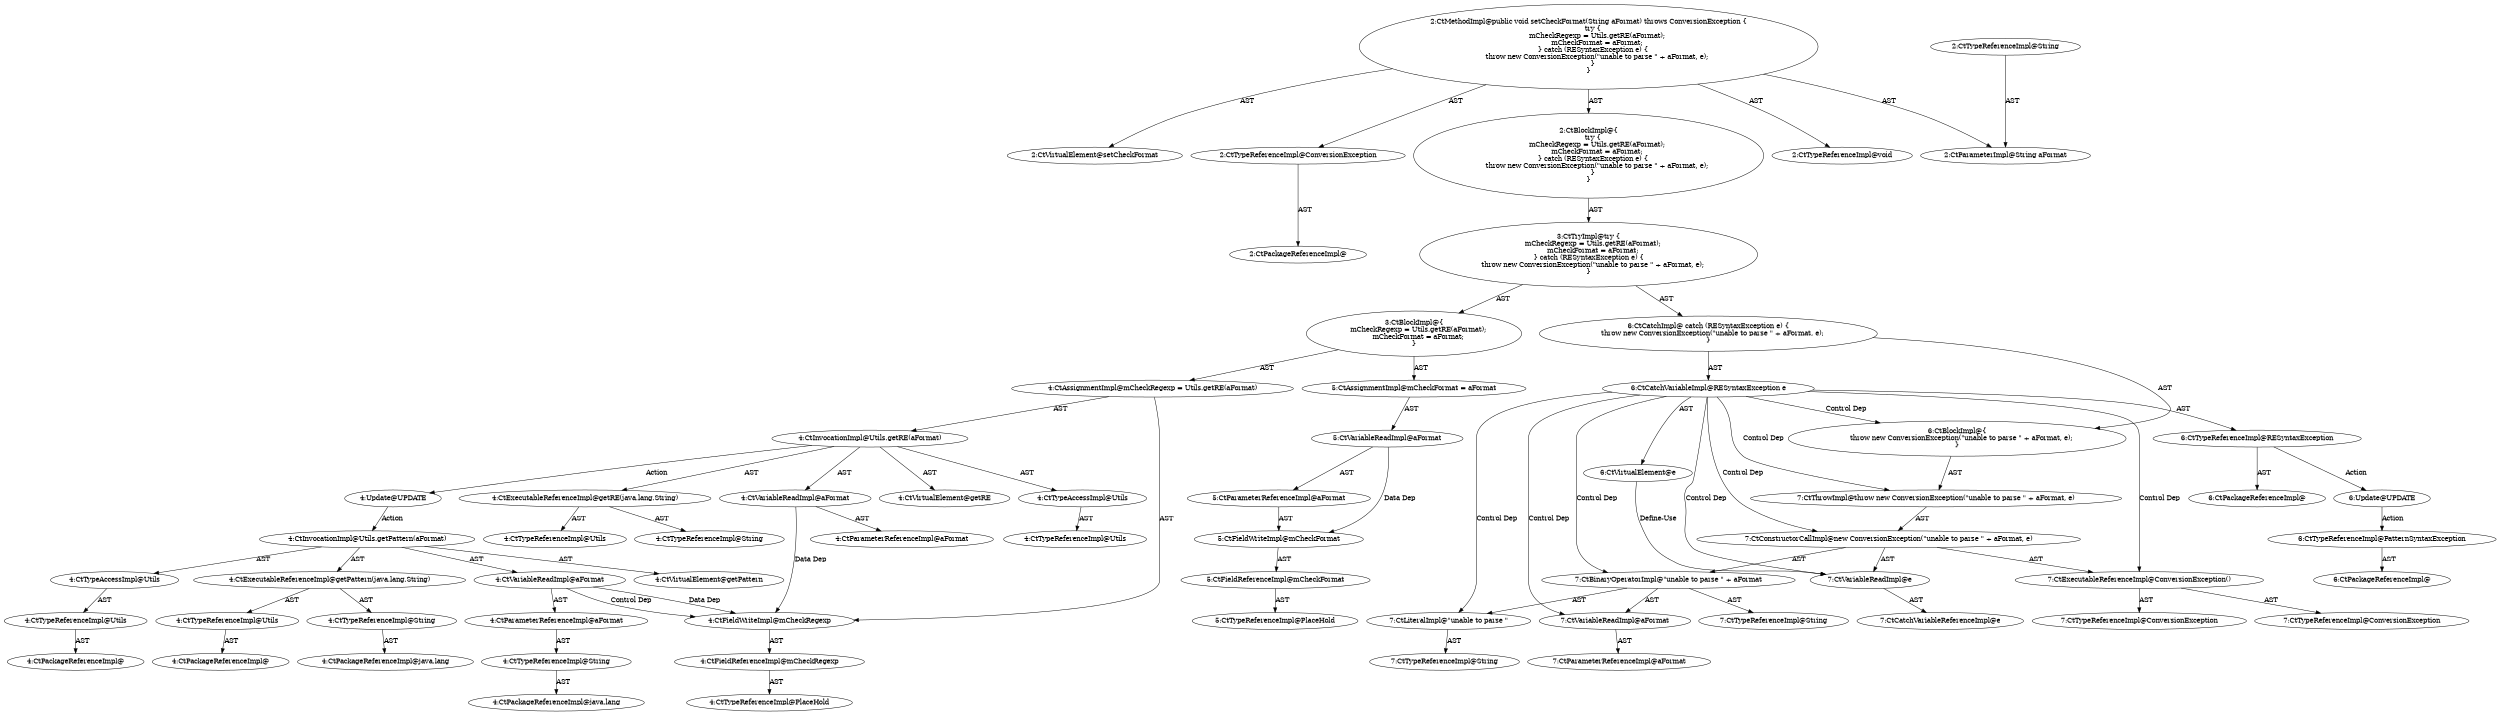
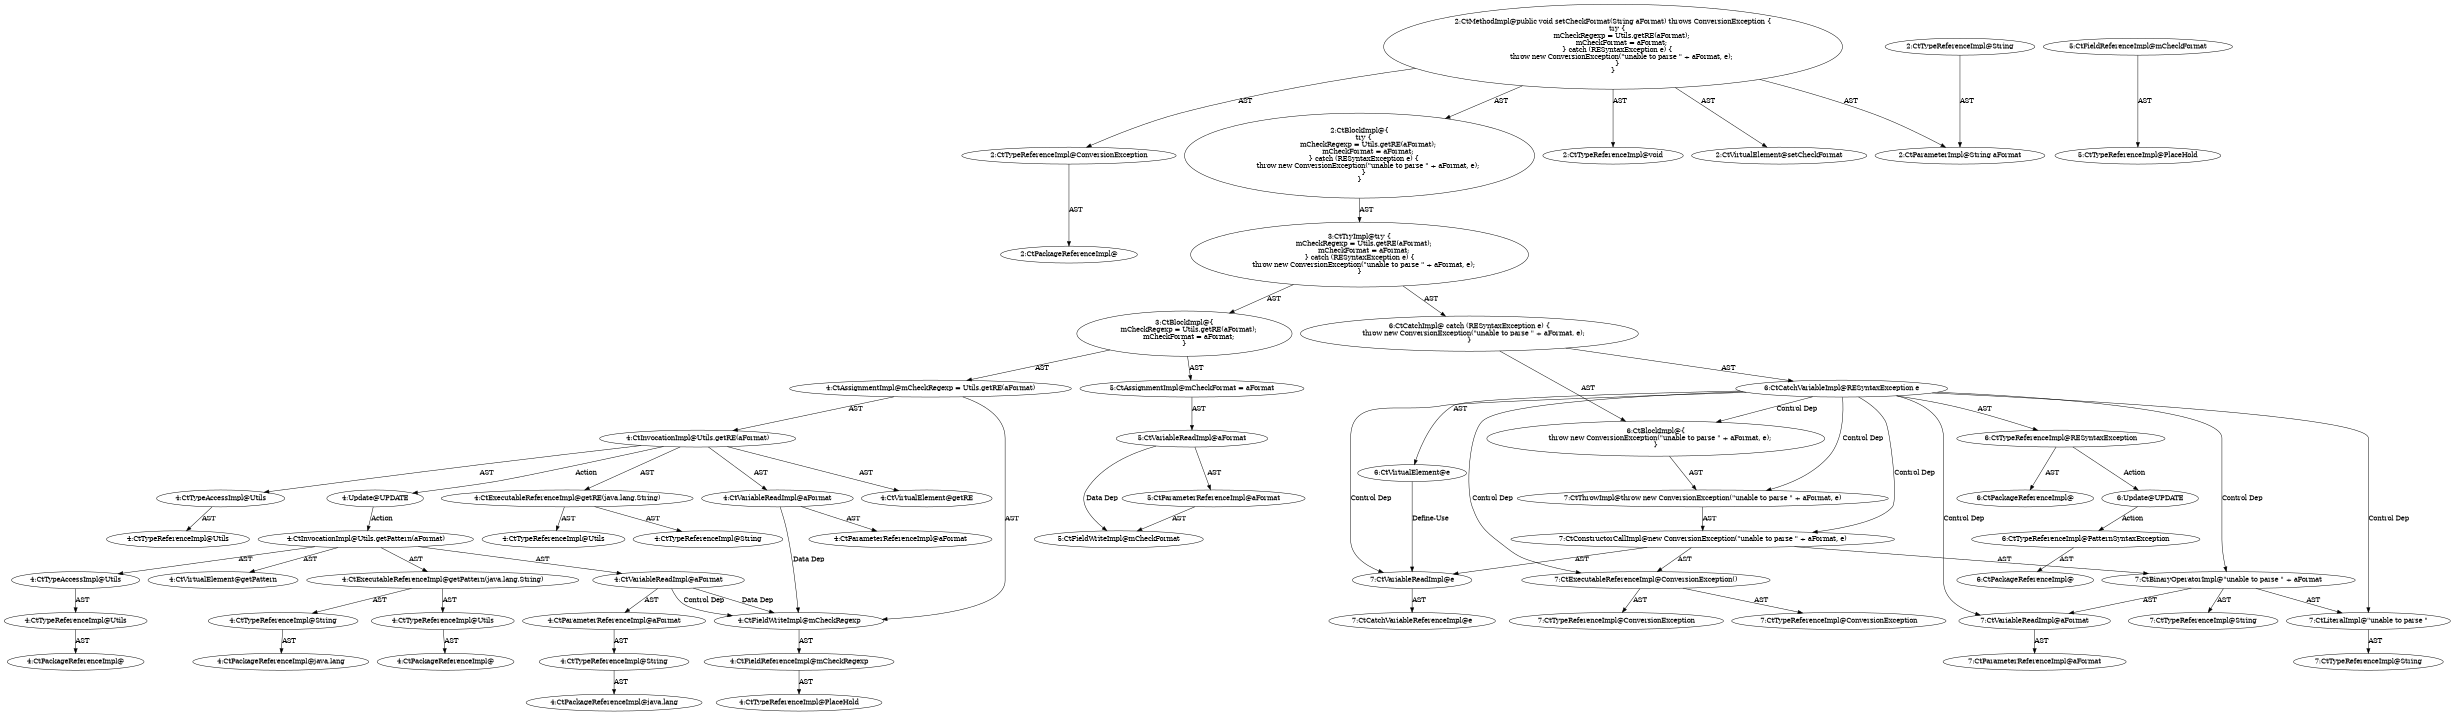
edge "5:CtFieldWriteImpl@mCheckFormat" -> "5:CtFieldReferenceImpl@mCheckFormat": removed, label "AST"
